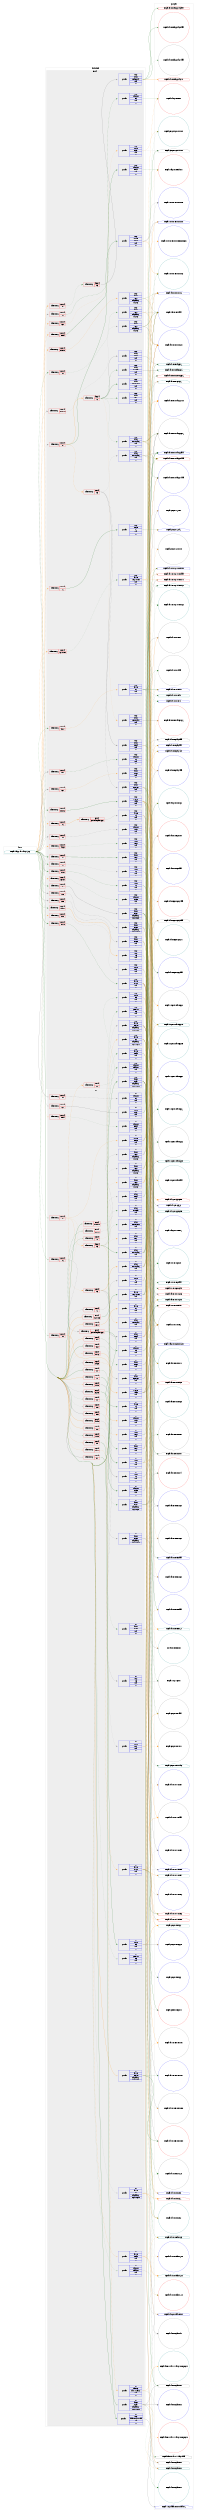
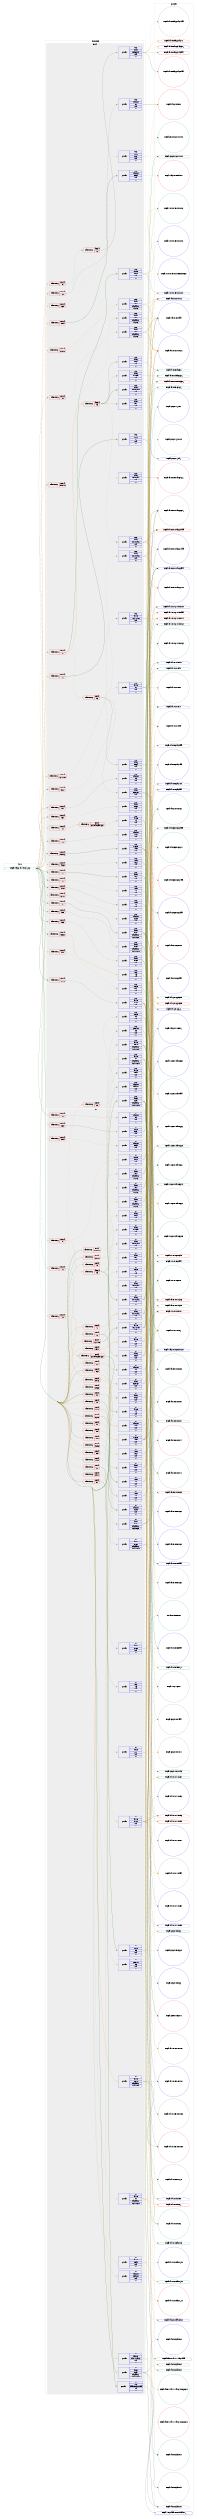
node "portage://dev-qt/qtdeclarative-5.15.14": added
